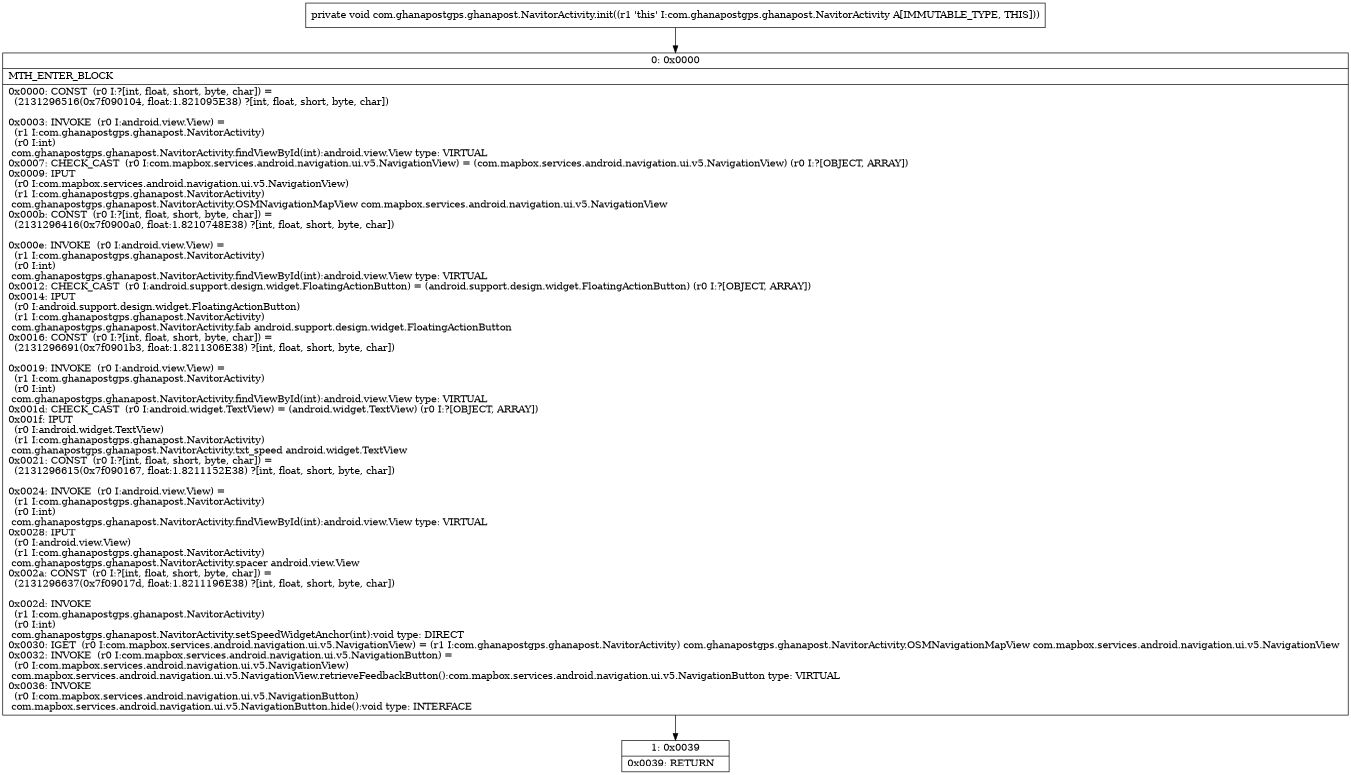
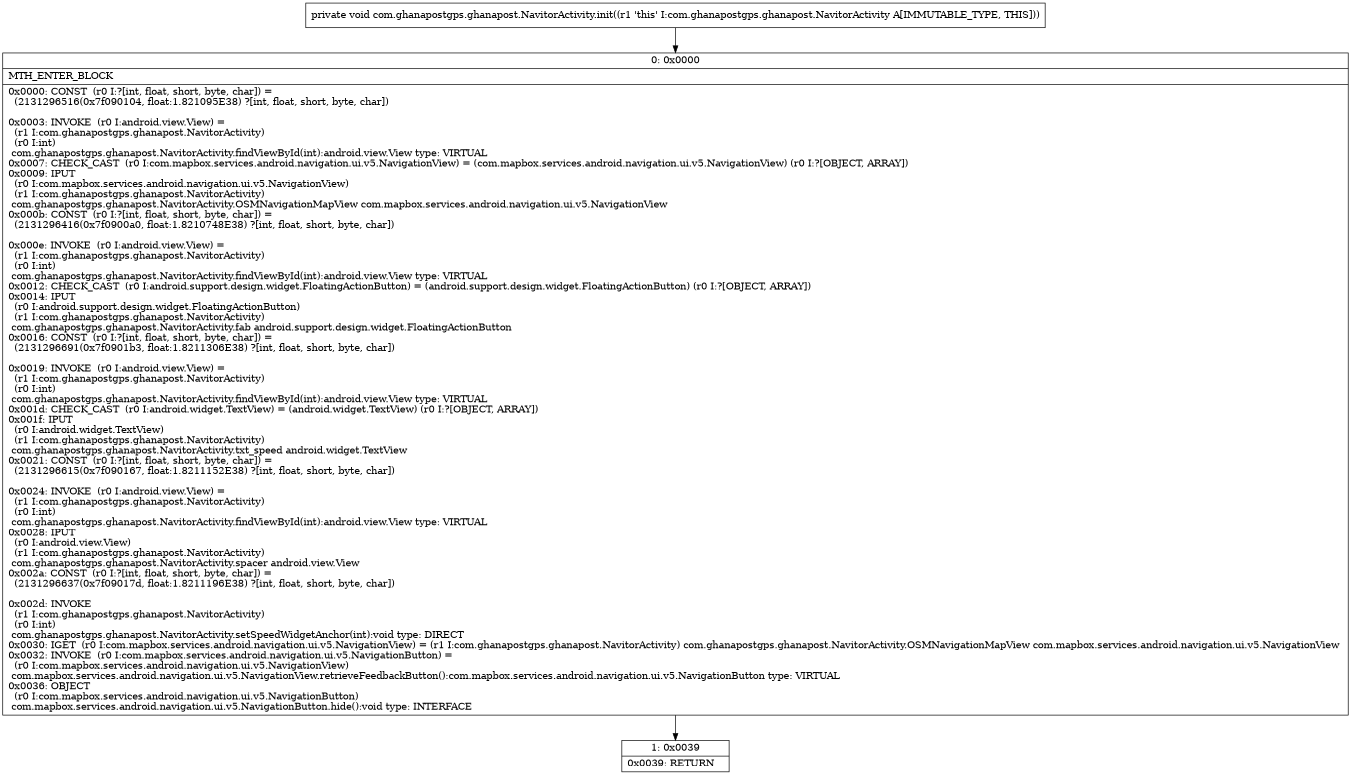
node "0: 0x0000": text "0x0036: INVOKE" -> "0x0036: OBJECT"
